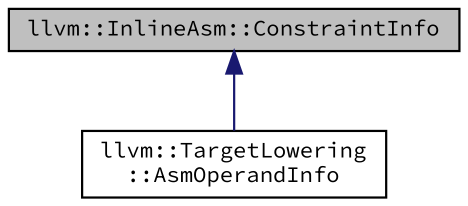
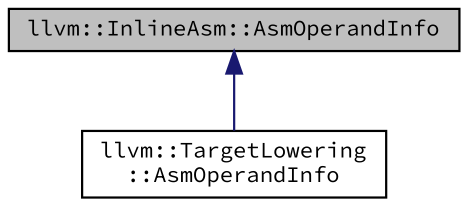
node "llvm::InlineAsm::ConstraintInfo": label "llvm::InlineAsm::ConstraintInfo" -> "llvm::InlineAsm::AsmOperandInfo"
